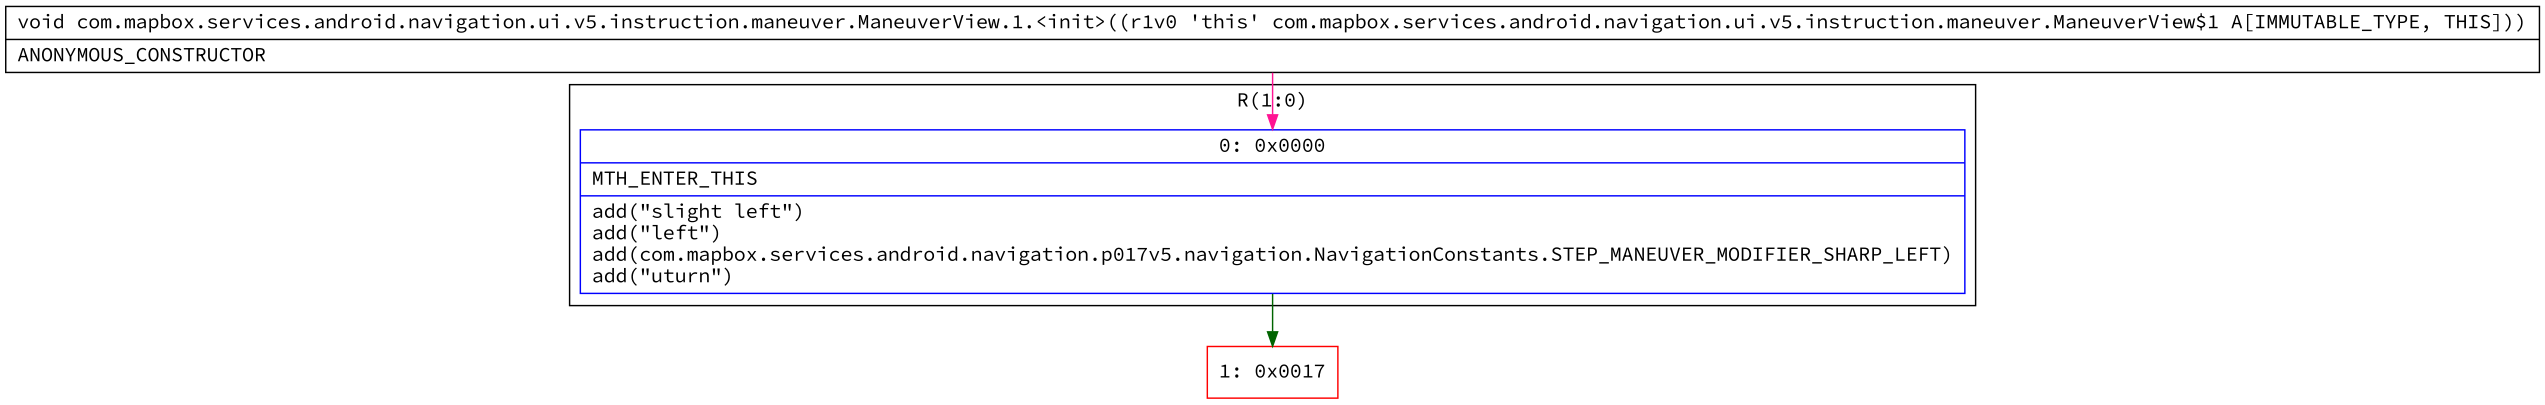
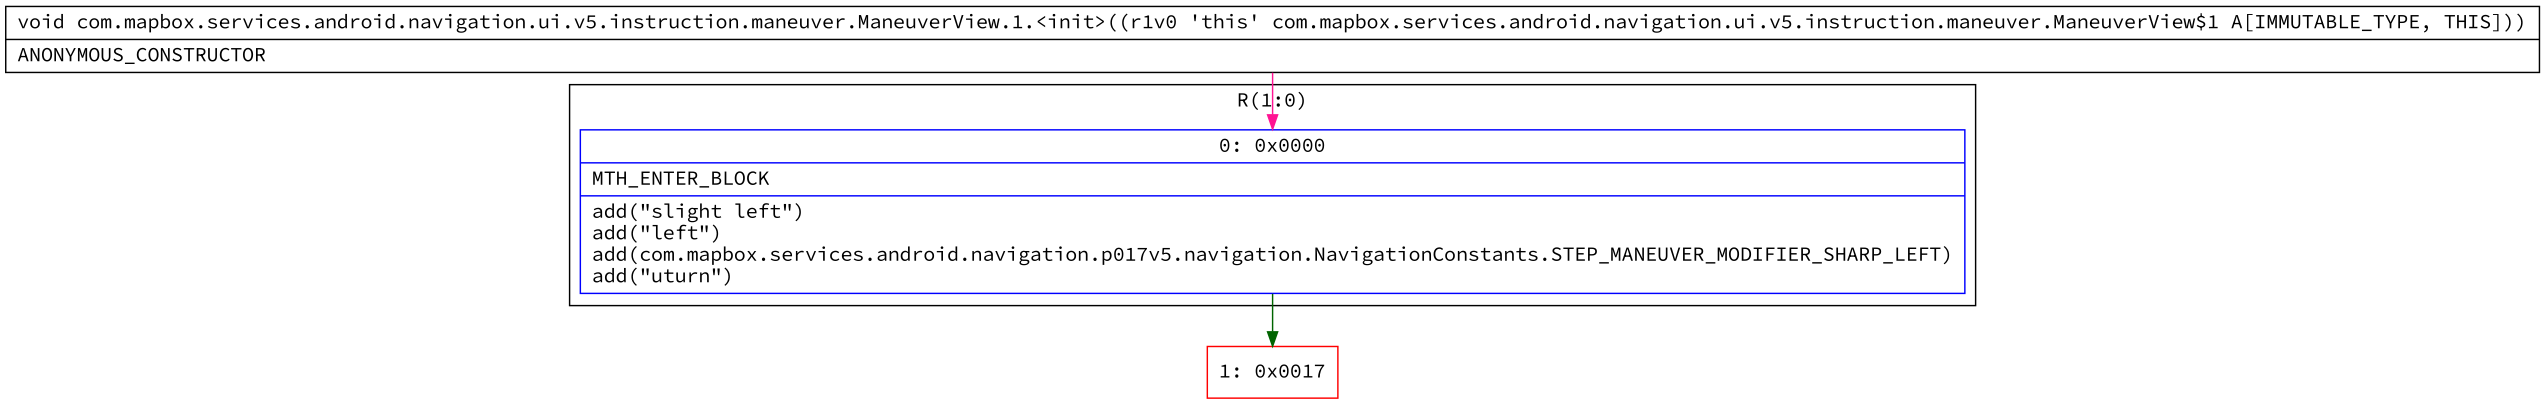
node "0: 0x0000": text "MTH_ENTER_THIS" -> "MTH_ENTER_BLOCK"
